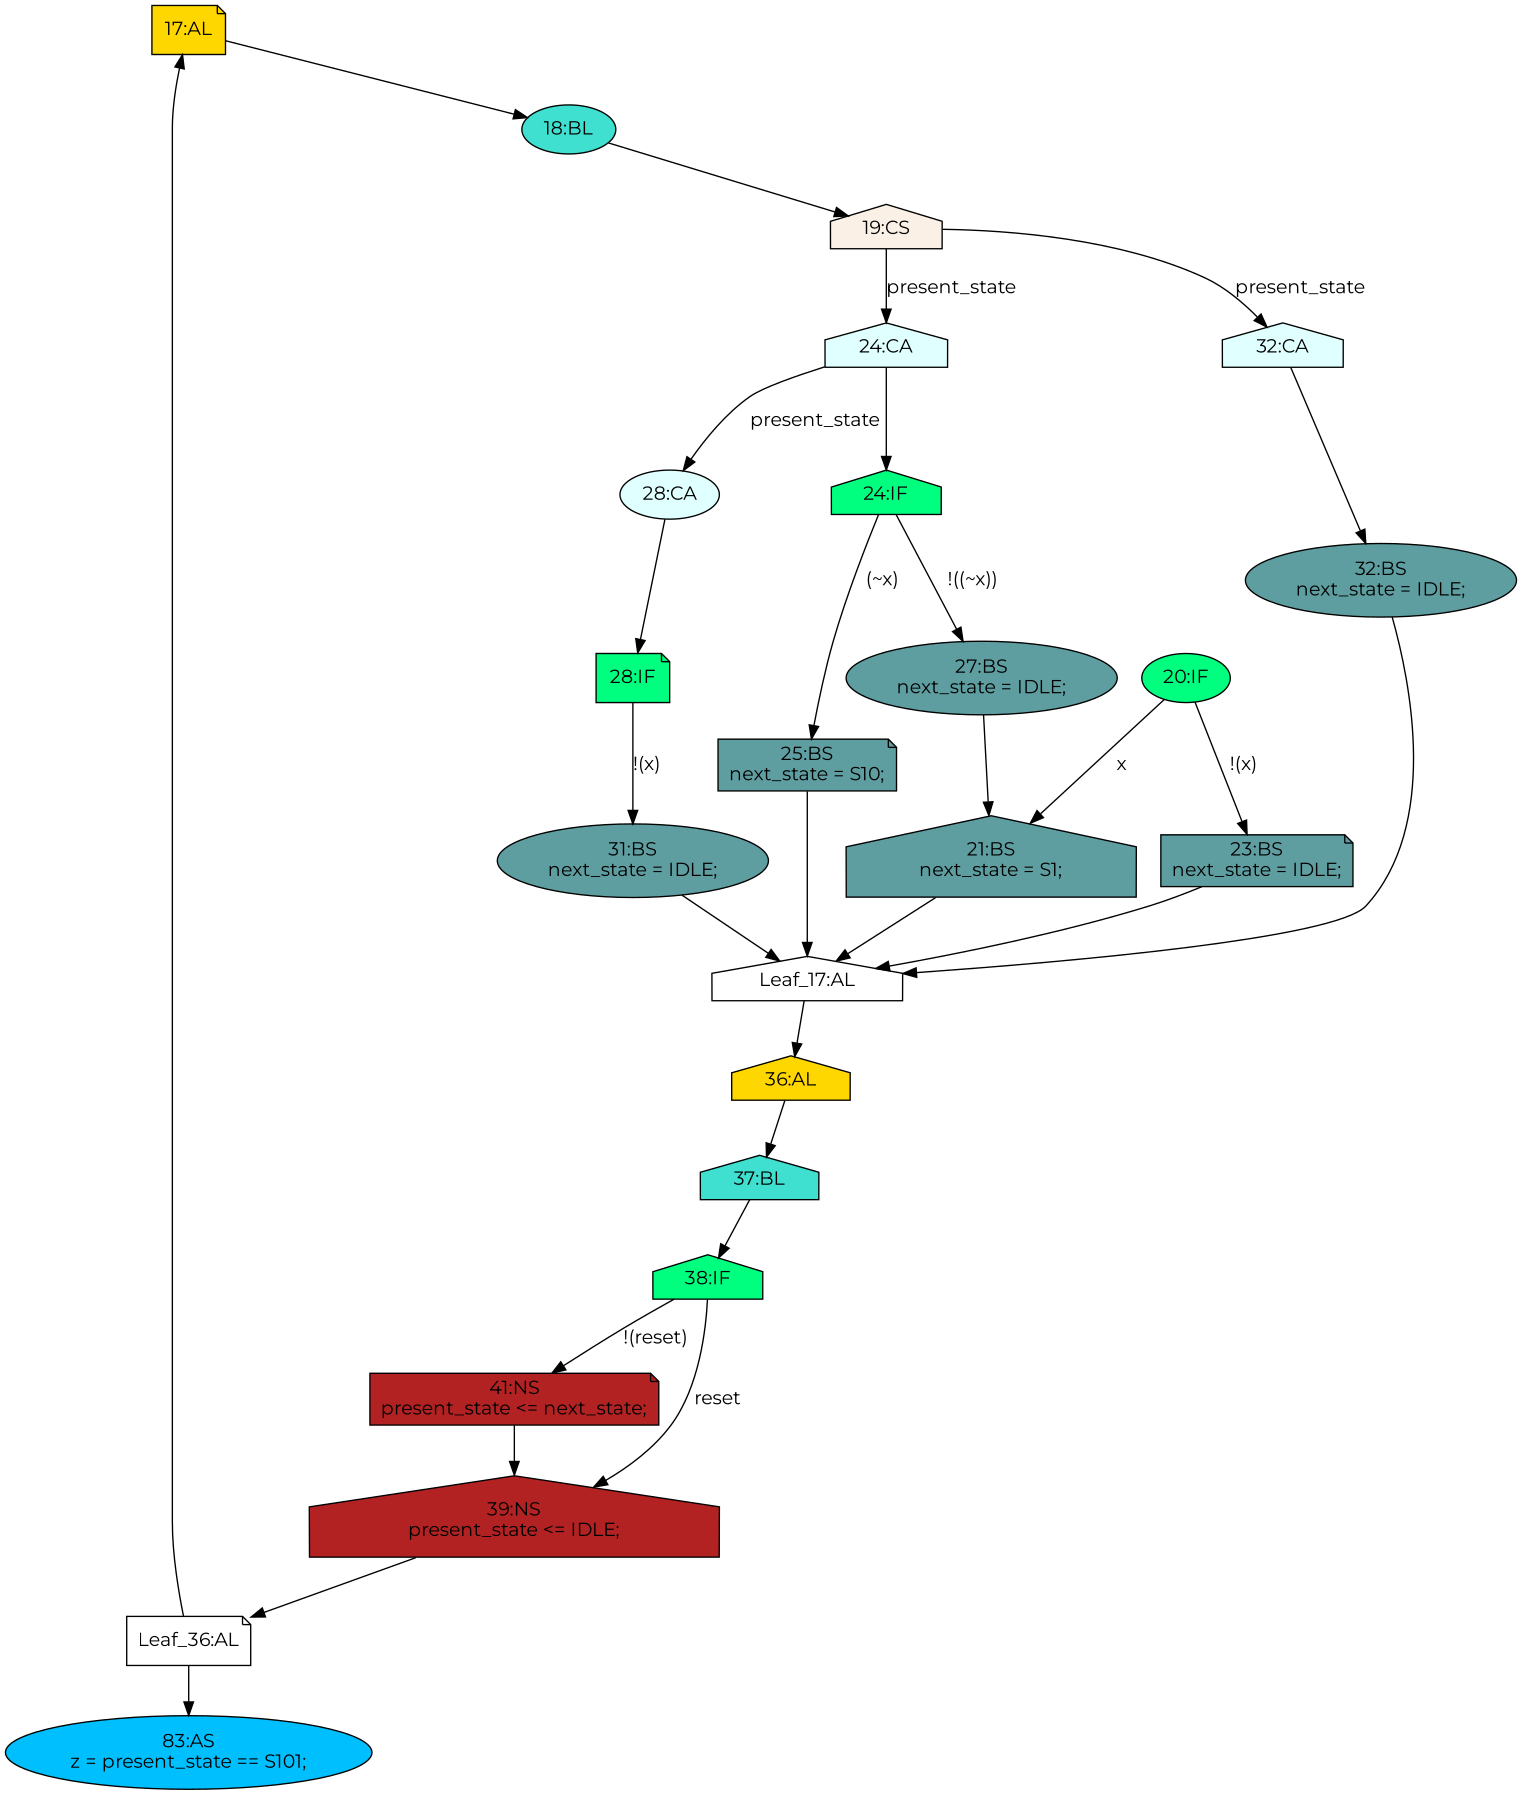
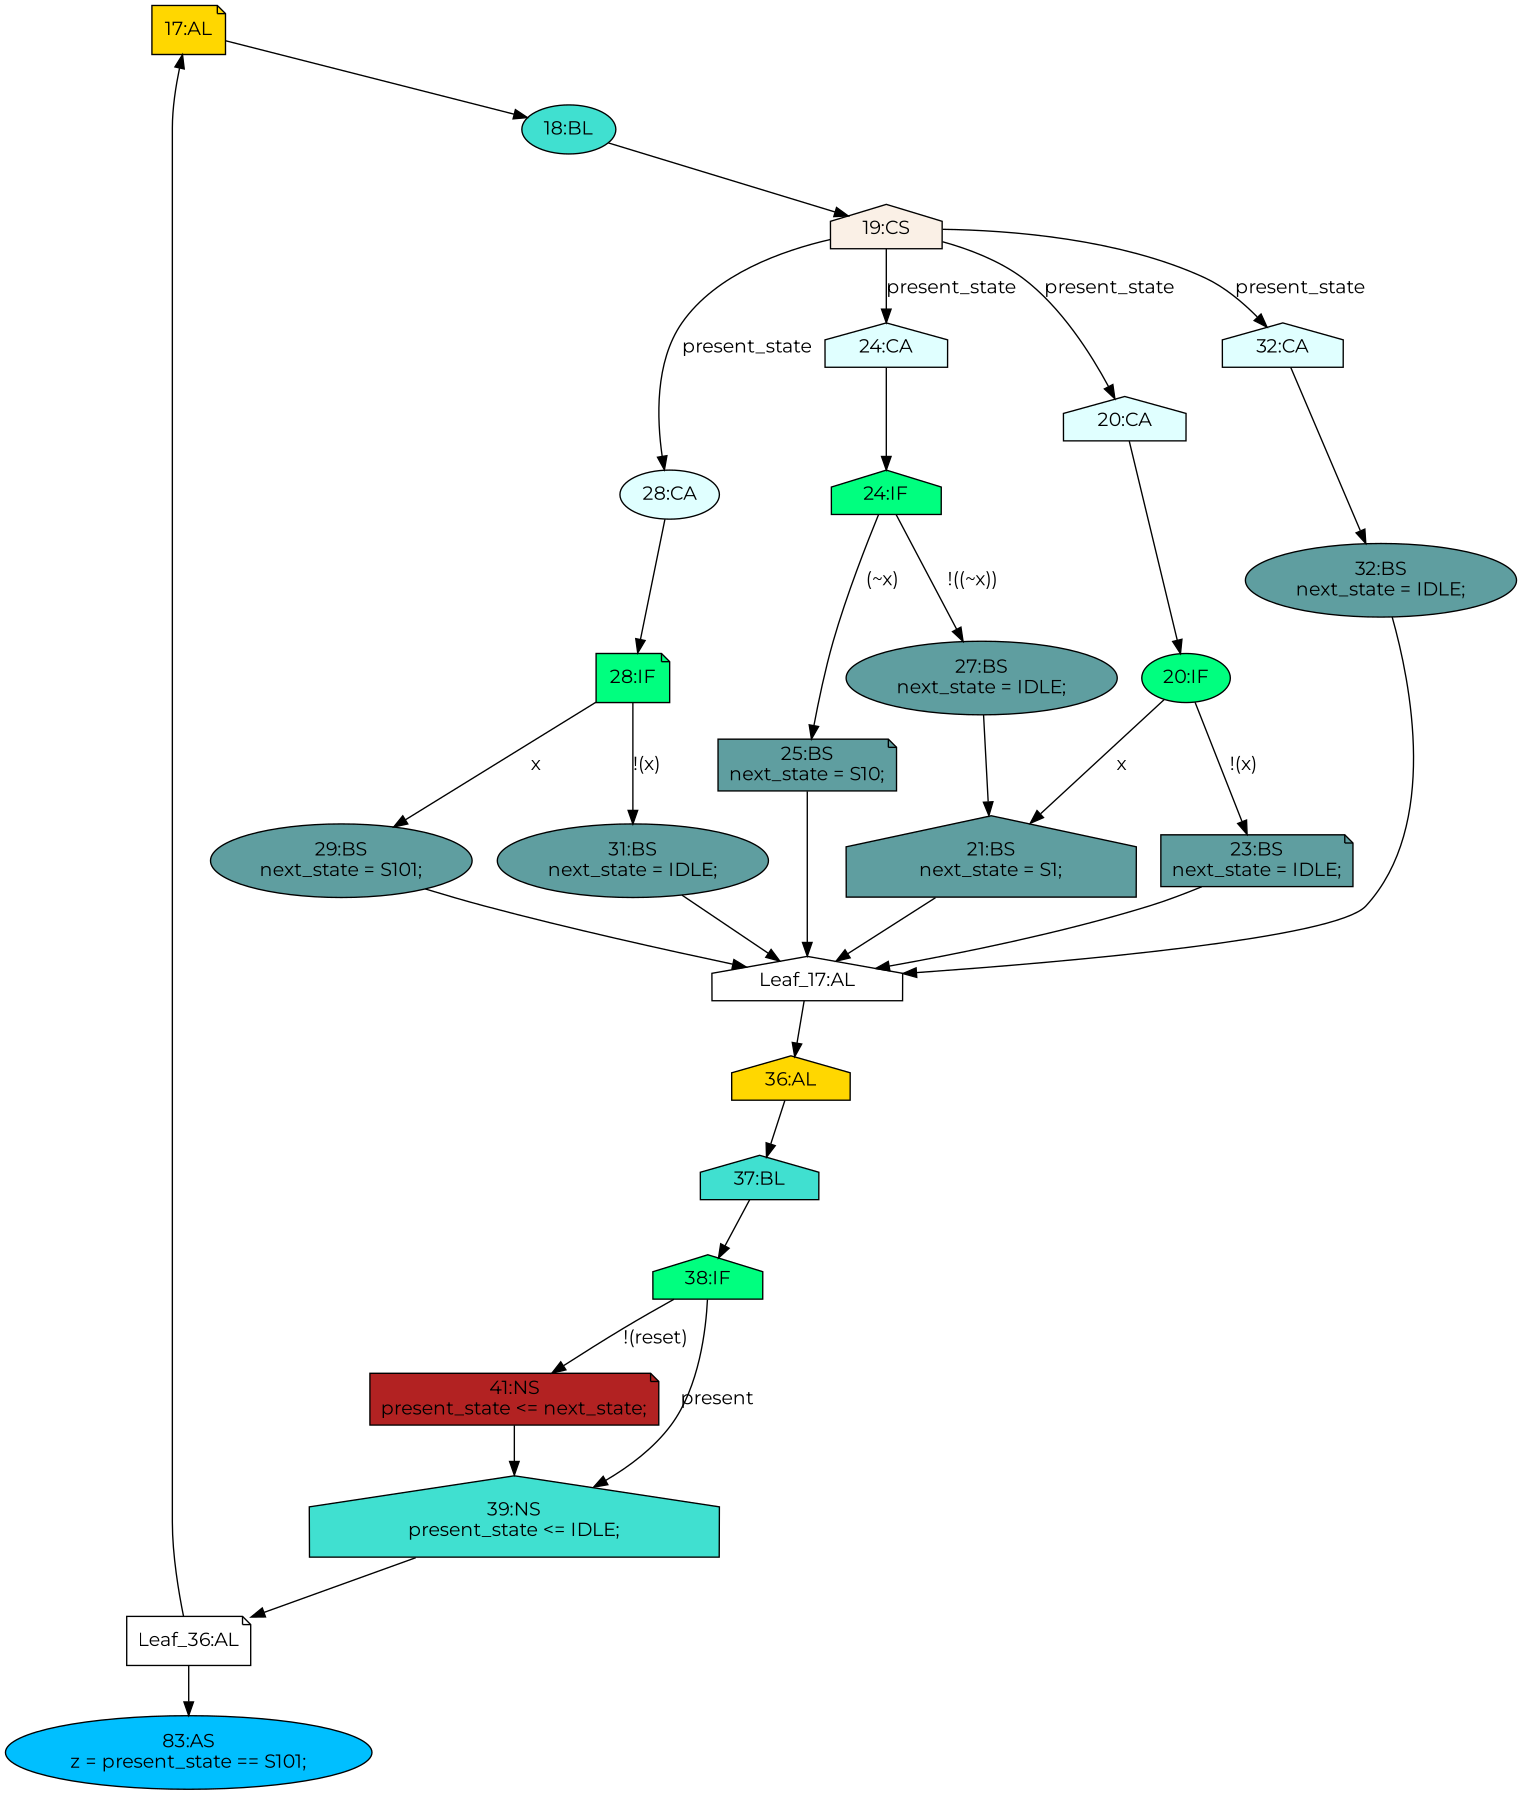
edge "24:CA" -> "28:CA": now "19:CS" -> "28:CA"
node "20:CA": added
node "29:BS next_state = S101;": added
edge "38:IF" -> "39:NS present_state <= IDLE;": label "reset" -> "present"
node "39:NS present_state <= IDLE;": fillcolor firebrick -> turquoise
